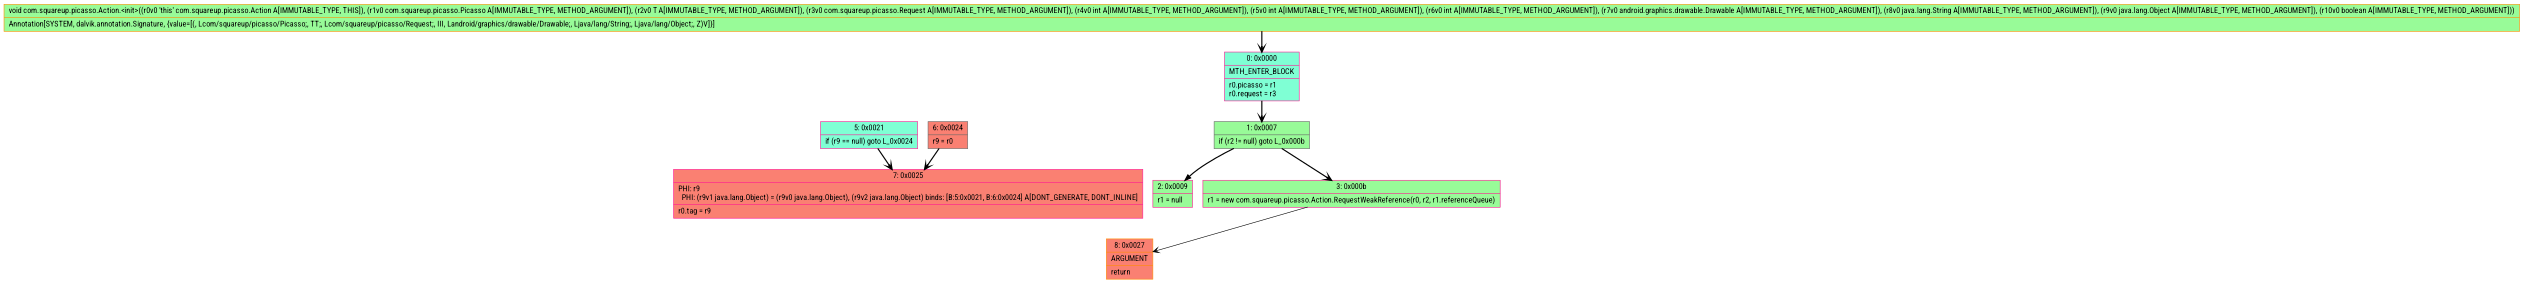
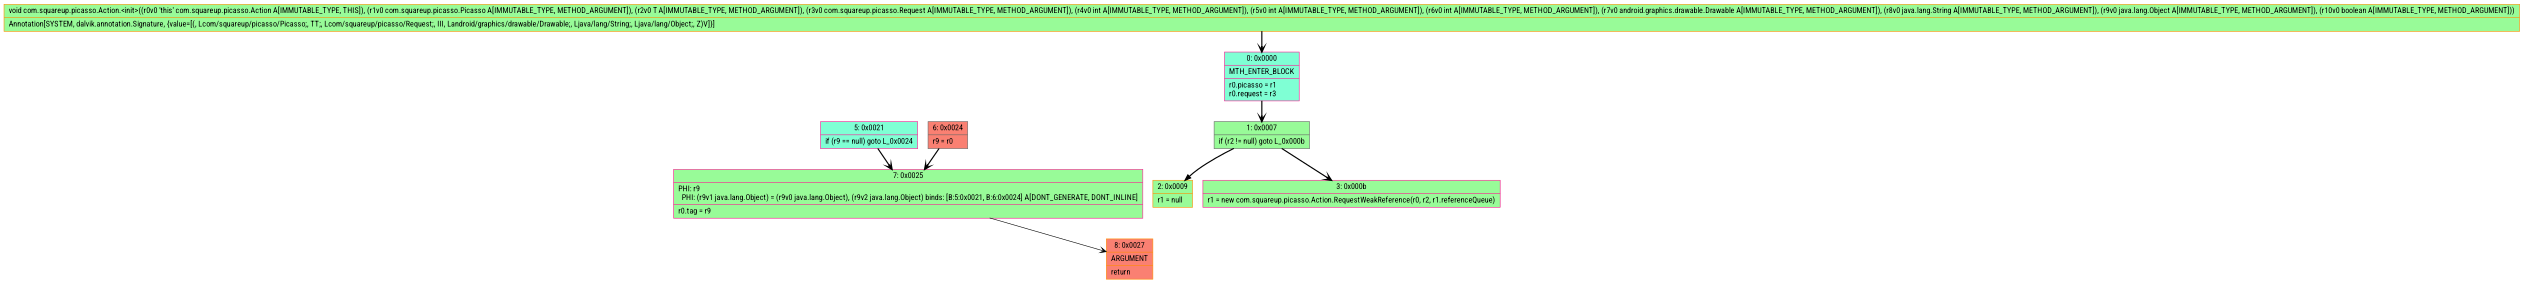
node "7: 0x0025": fillcolor salmon -> palegreen
node "2: 0x0009": color deeppink -> darkorange
edge "3: 0x000b" -> "8: 0x0027": now "7: 0x0025" -> "8: 0x0027"
